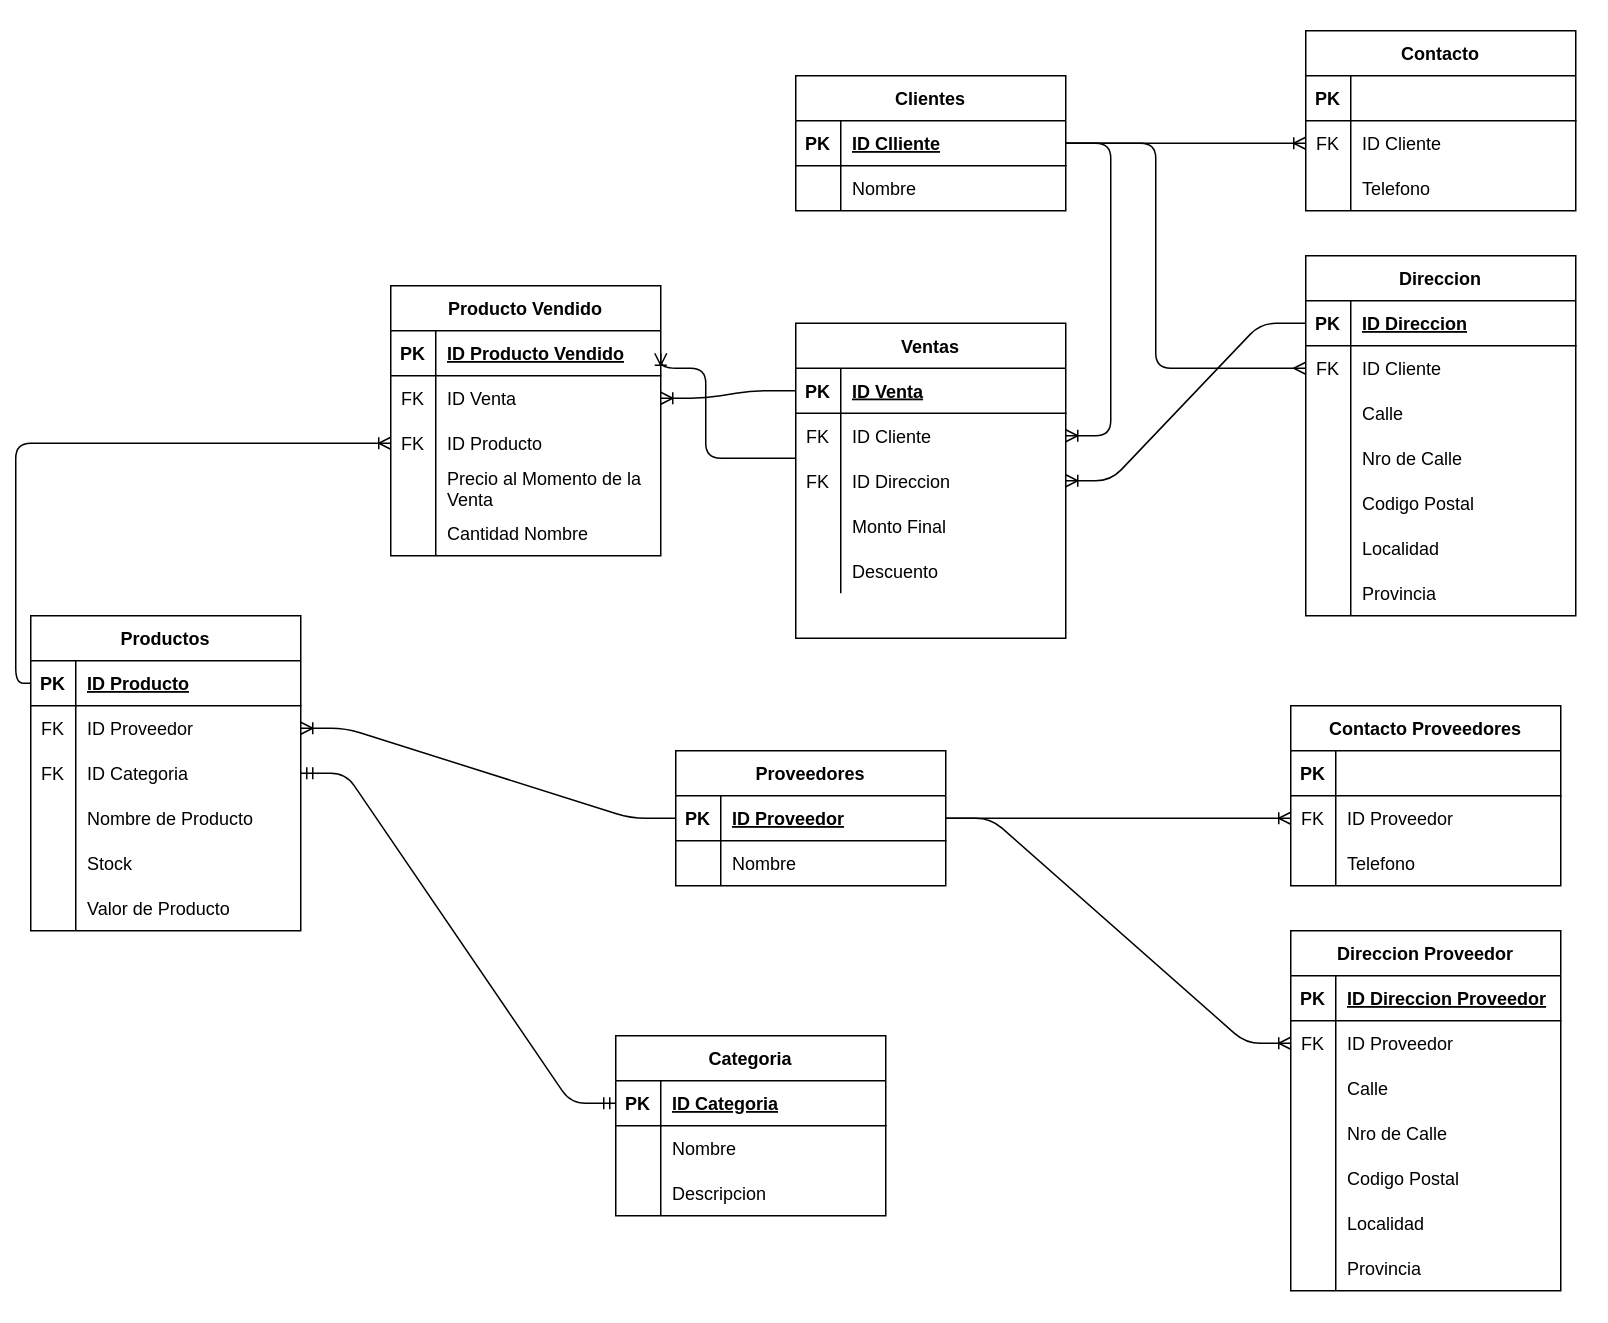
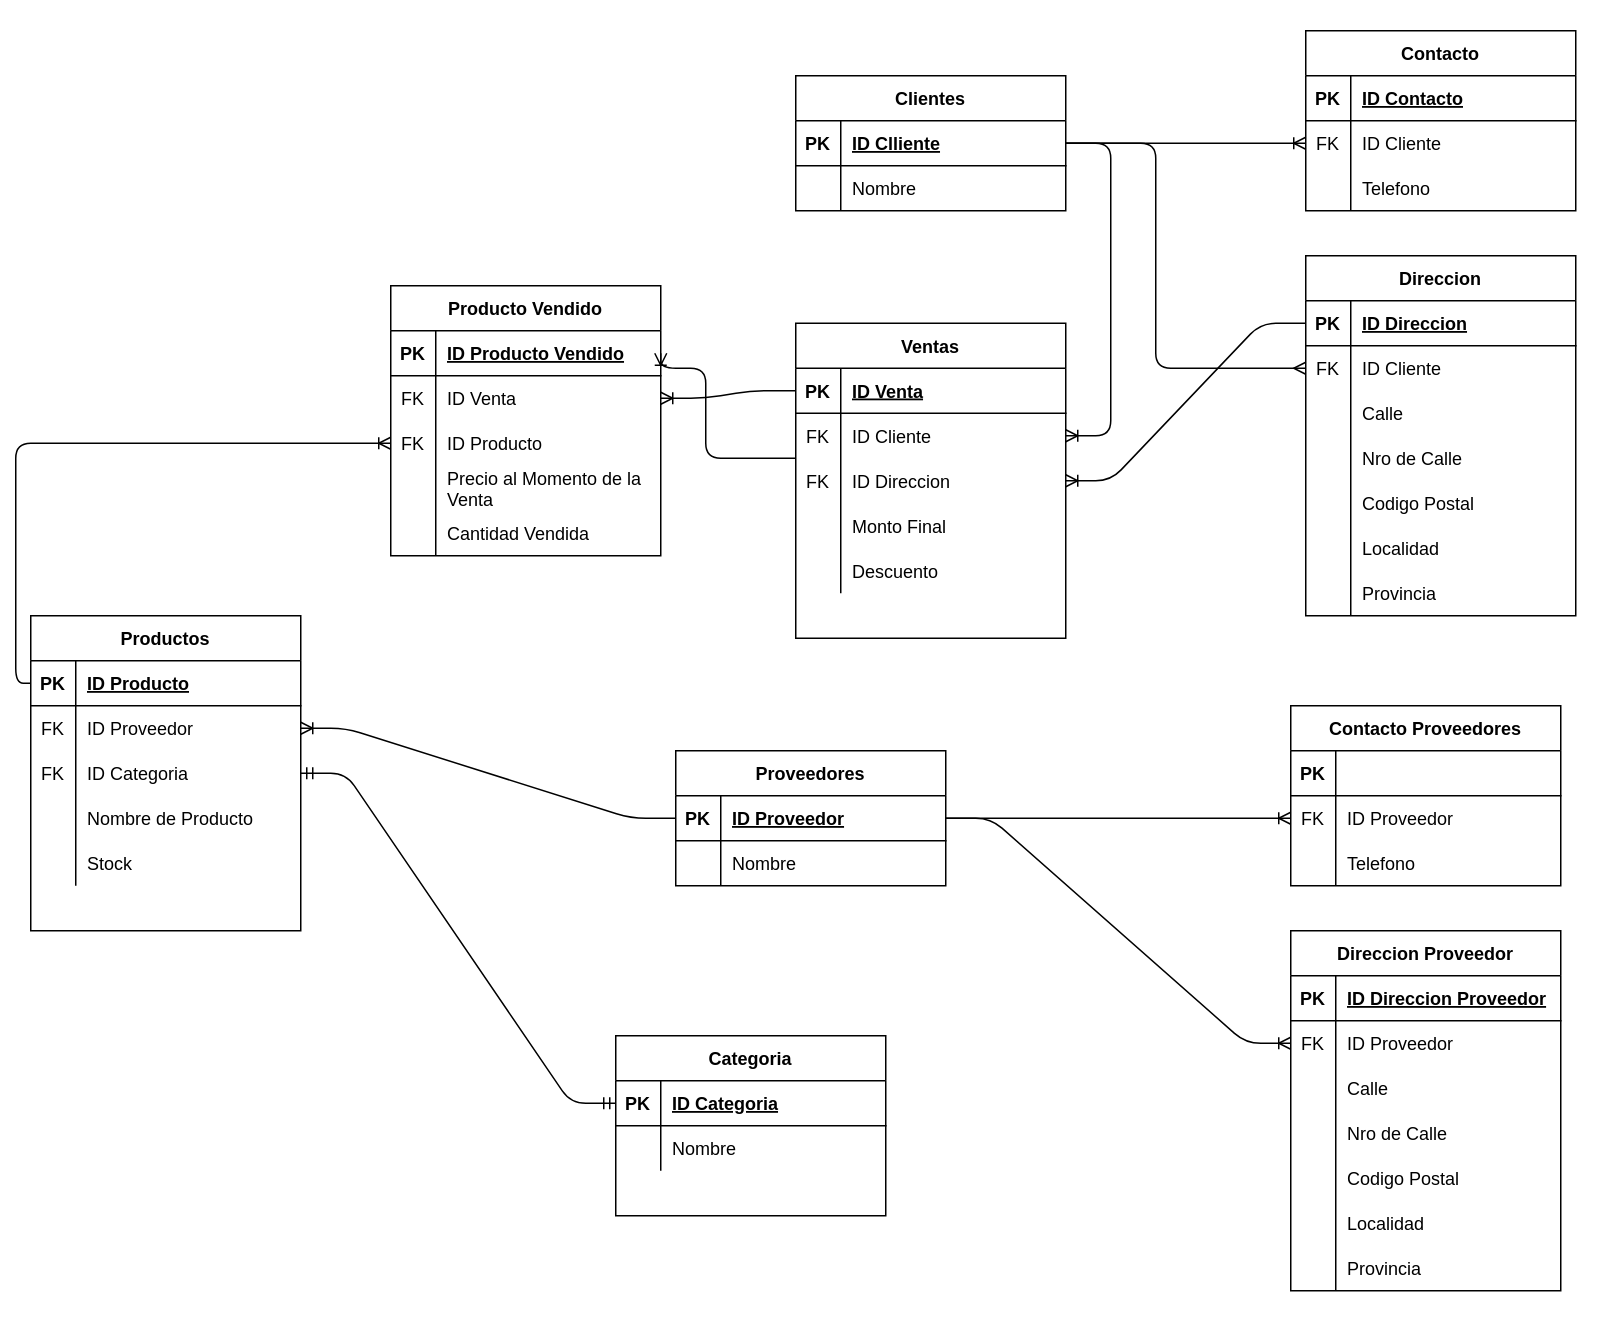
node "ID Contacto": added
node "Cantidad Nombre": label "Cantidad Nombre" -> "Cantidad Vendida"
node "Valor de Producto": removed
node "Descripcion": removed
